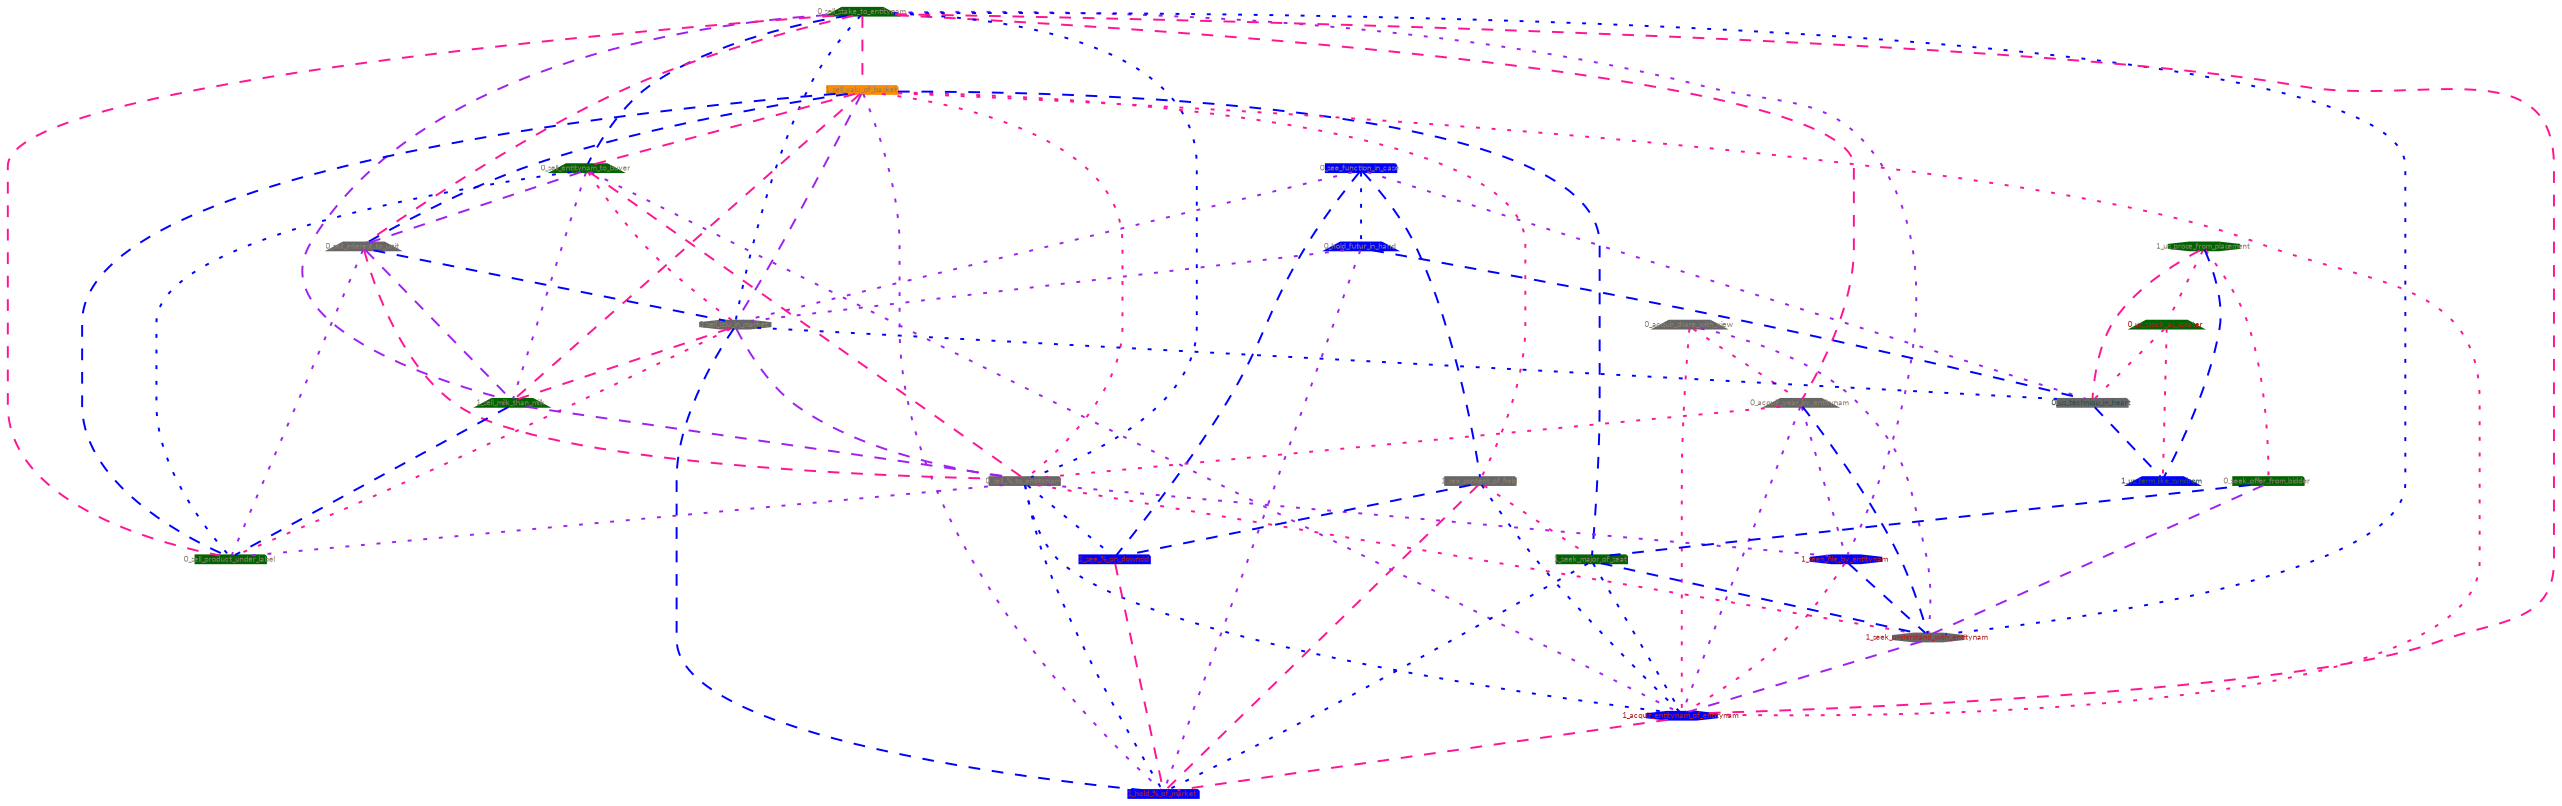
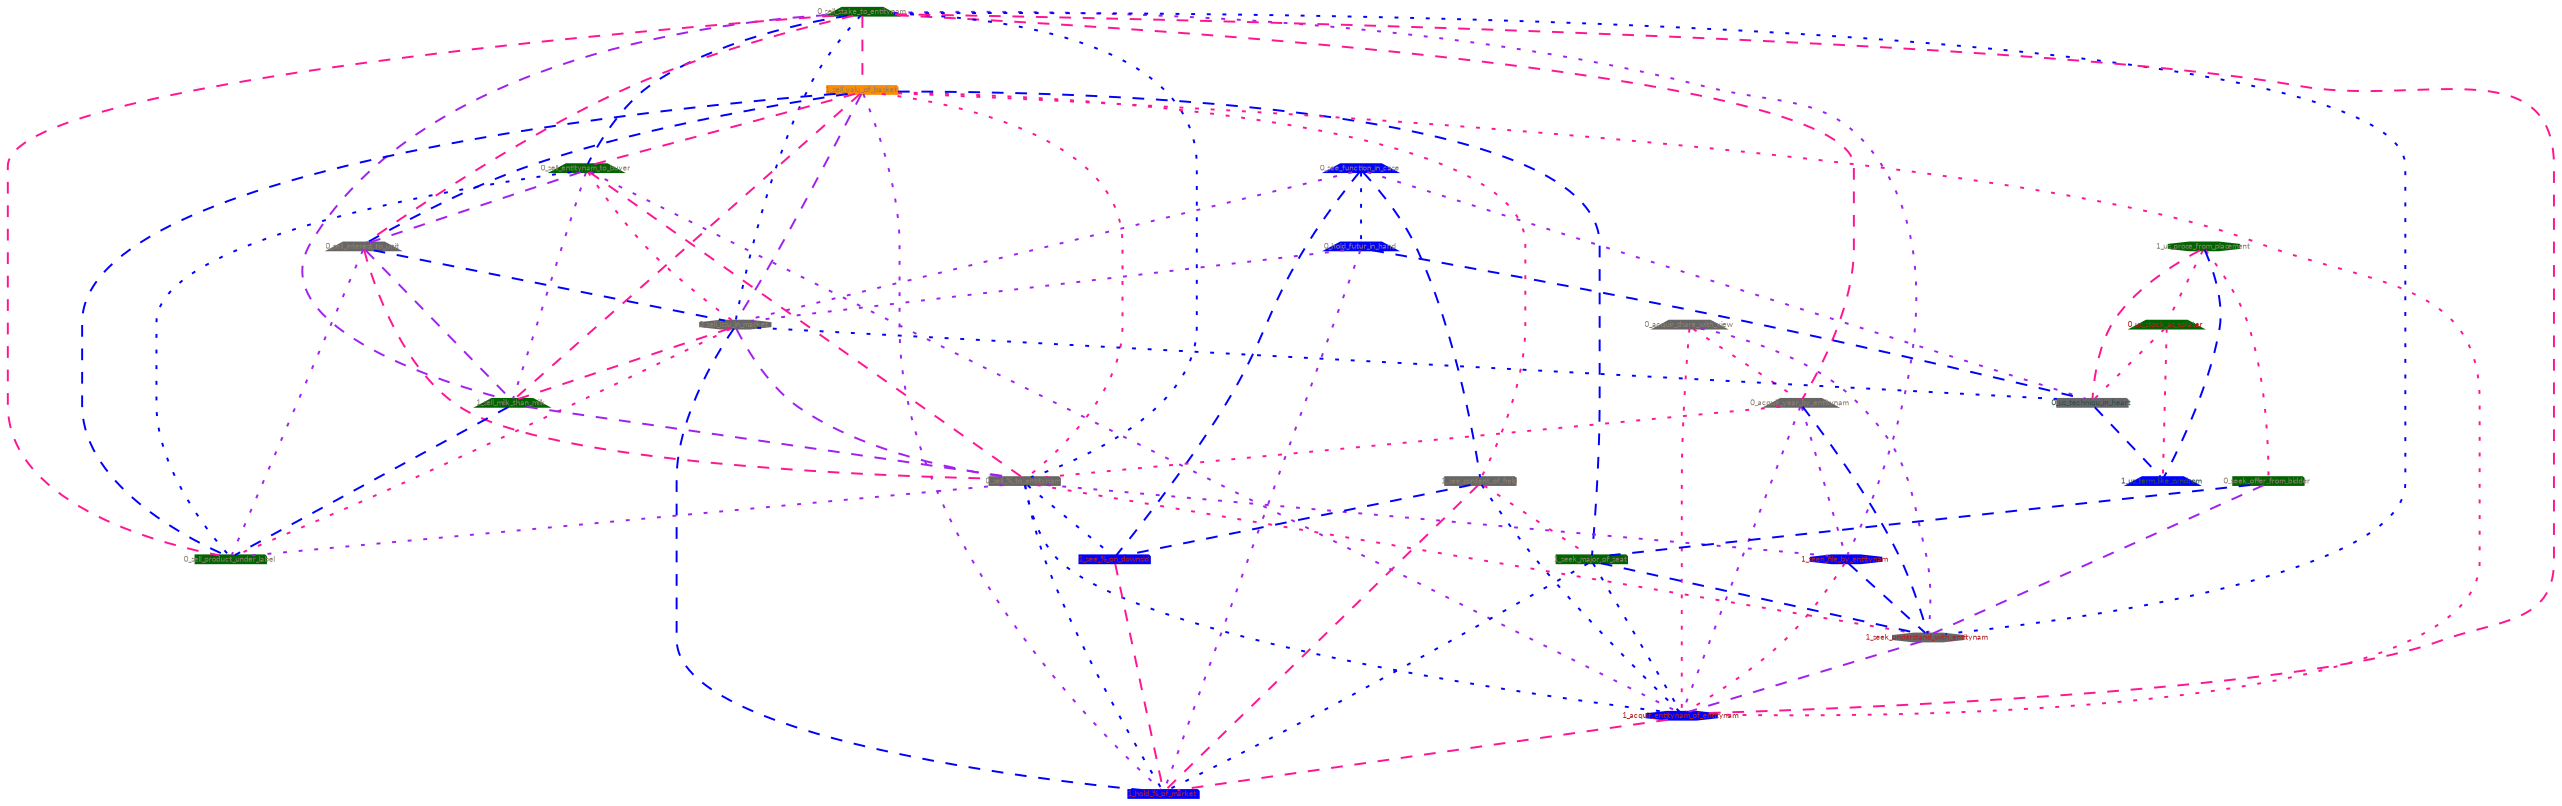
node "0_see_function_in_case": shape note -> trapezium
